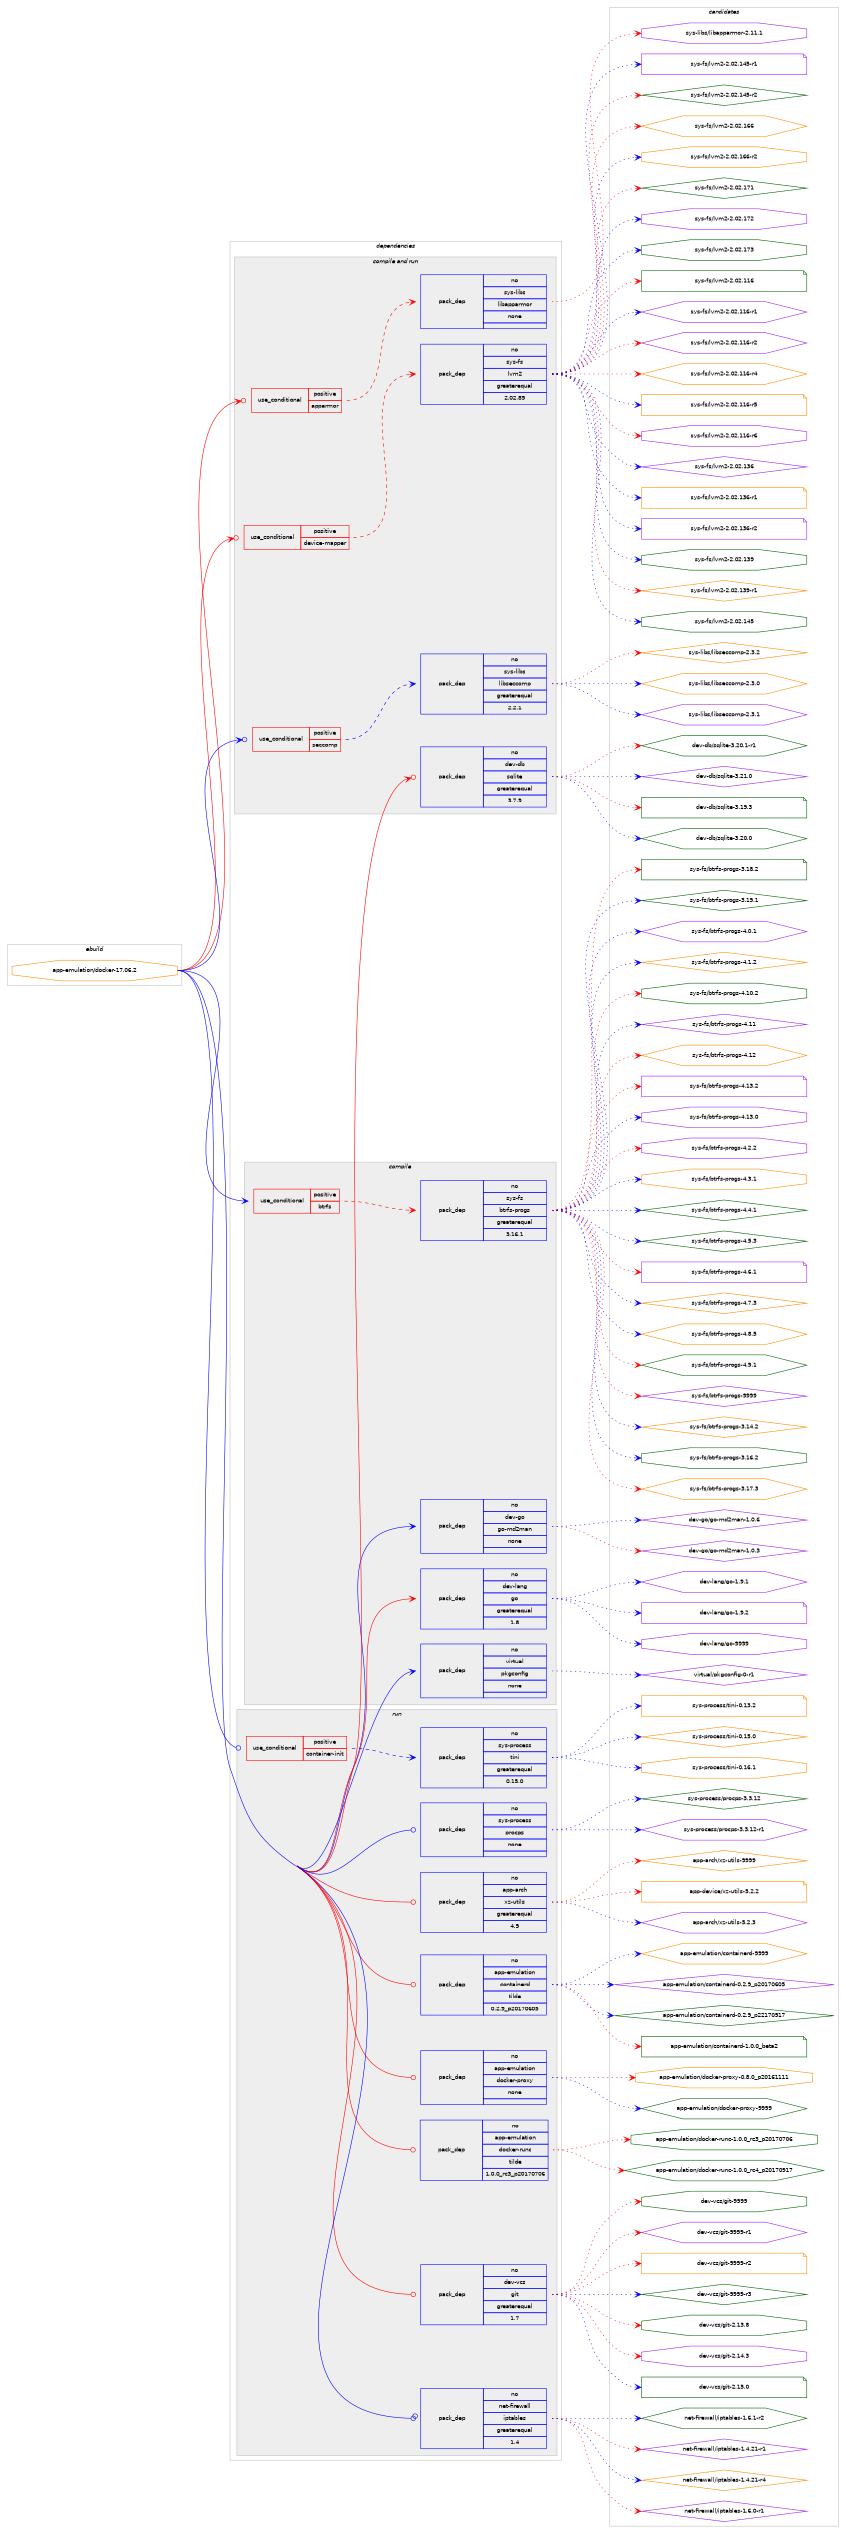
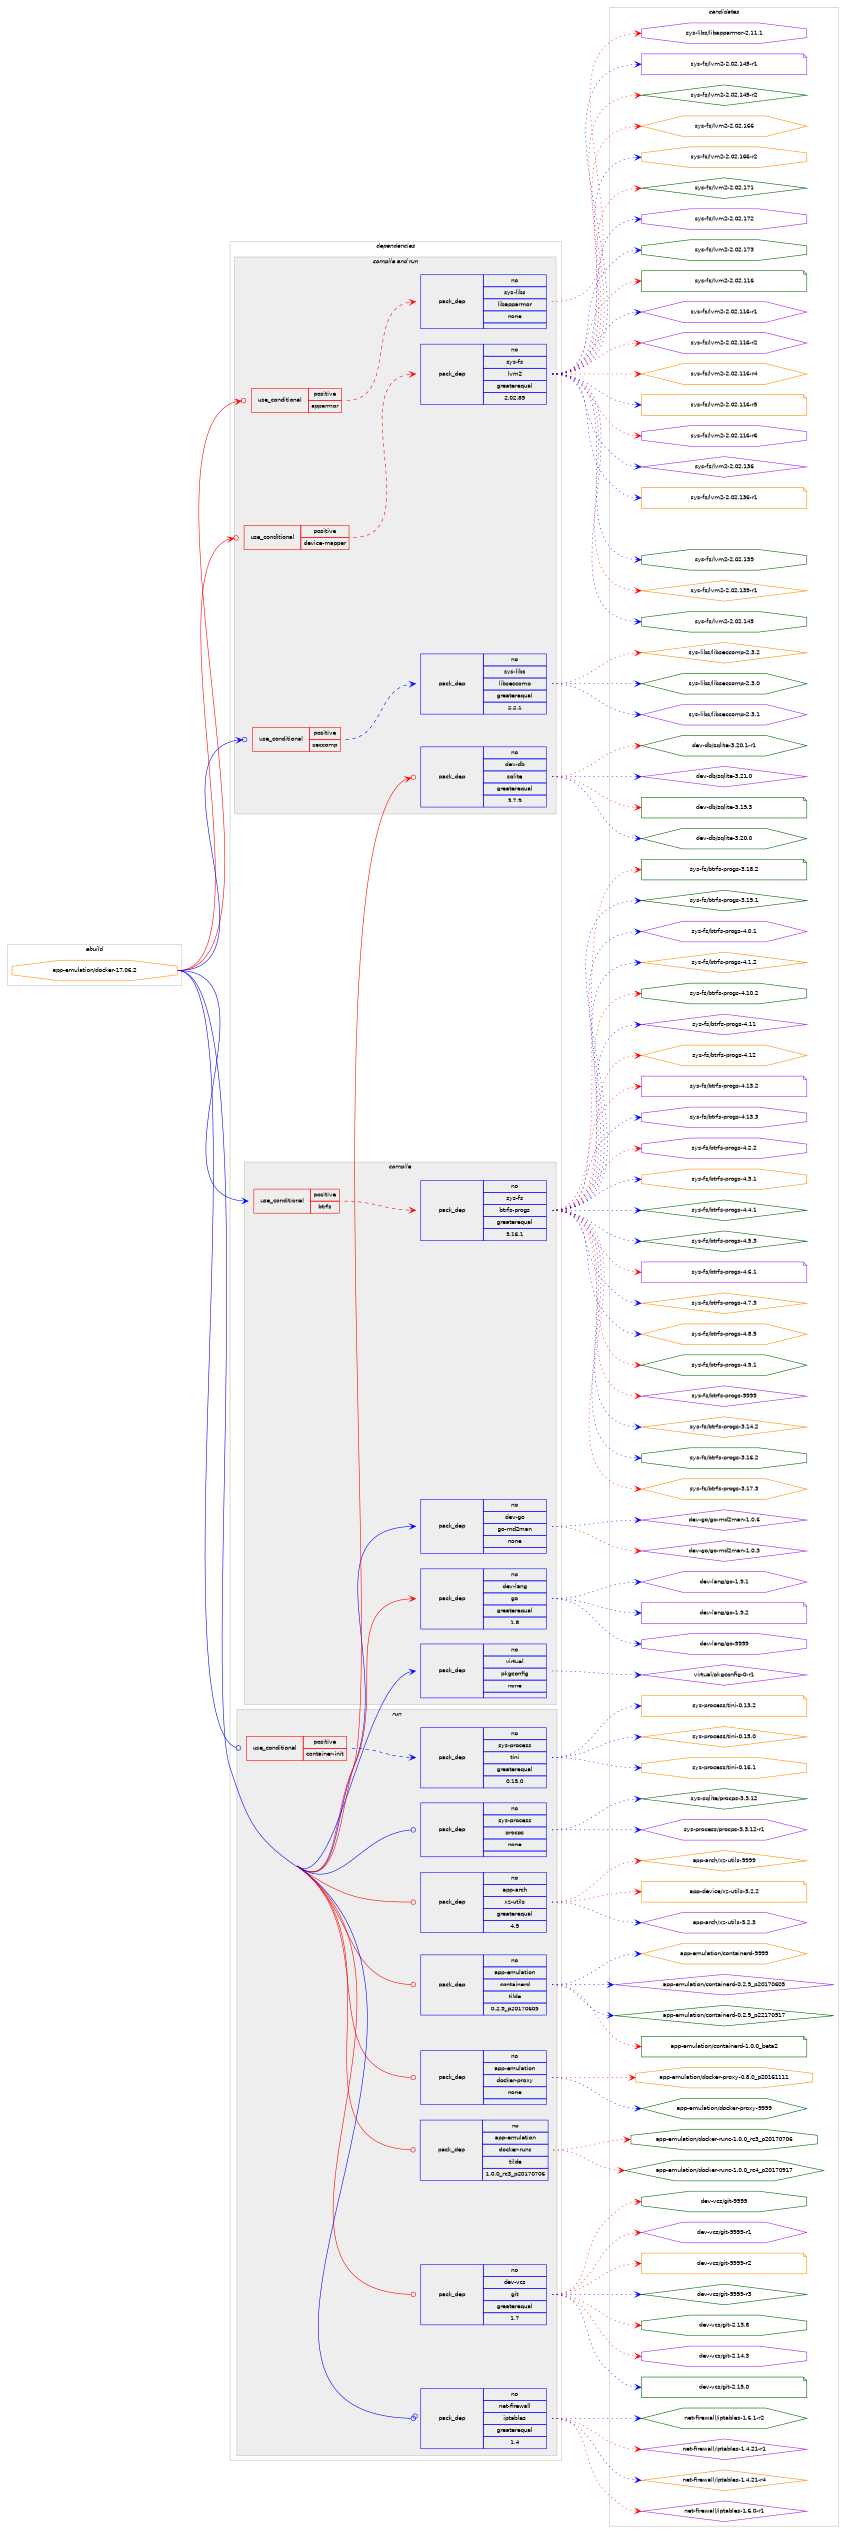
node "sys-fs/lvm2-2.02.136-r2": removed
node "sys-libs/libseccomp-2.3.0": color darkorange -> darkgreen
node "sys-fs/btrfs-progs-4.13.0": label "sys-fs/btrfs-progs-4.13.0" -> "sys-fs/btrfs-progs-4.13.3"
node "sys-process/procps-3.3.12": label "sys-process/procps-3.3.12" -> "sys-sqlite/procps-3.3.12"
